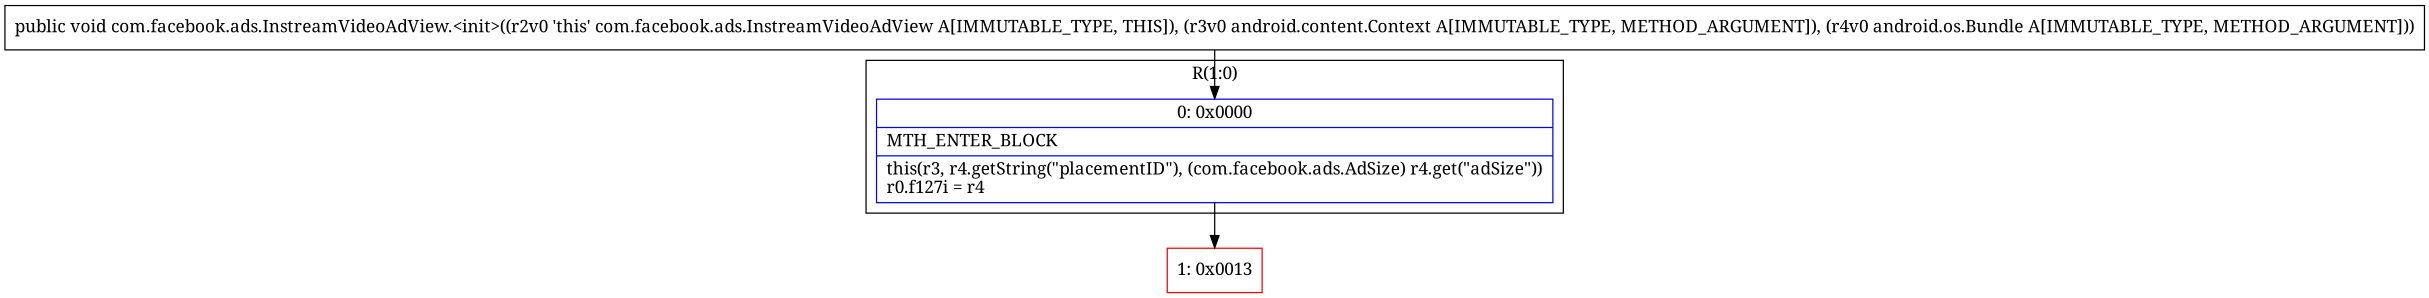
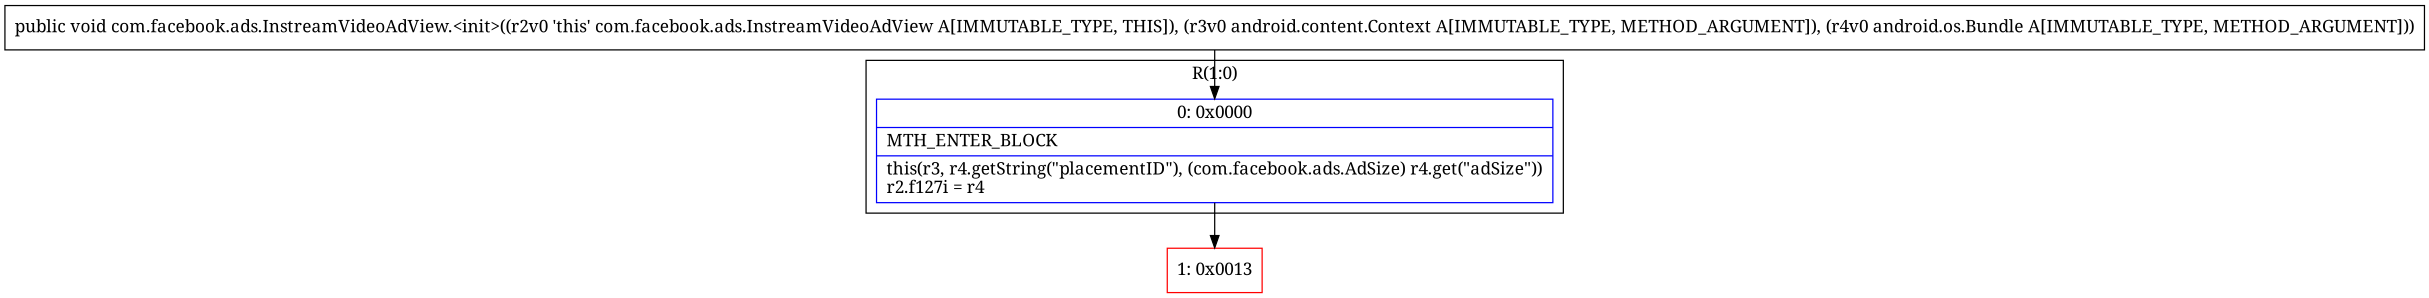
node "0: 0x0000": text "r0.f127i = r4" -> "r2.f127i = r4"
